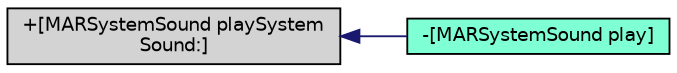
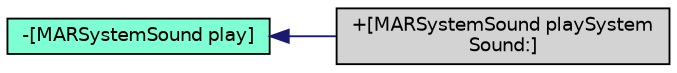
edge "-[MARSystemSound play]" -> "+[MARSystemSound playSystem Sound:]": reversed
